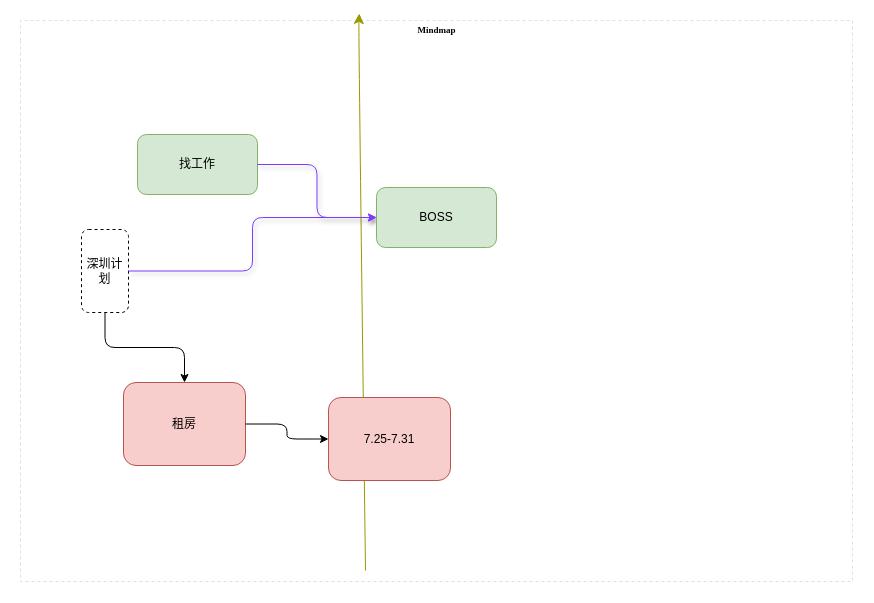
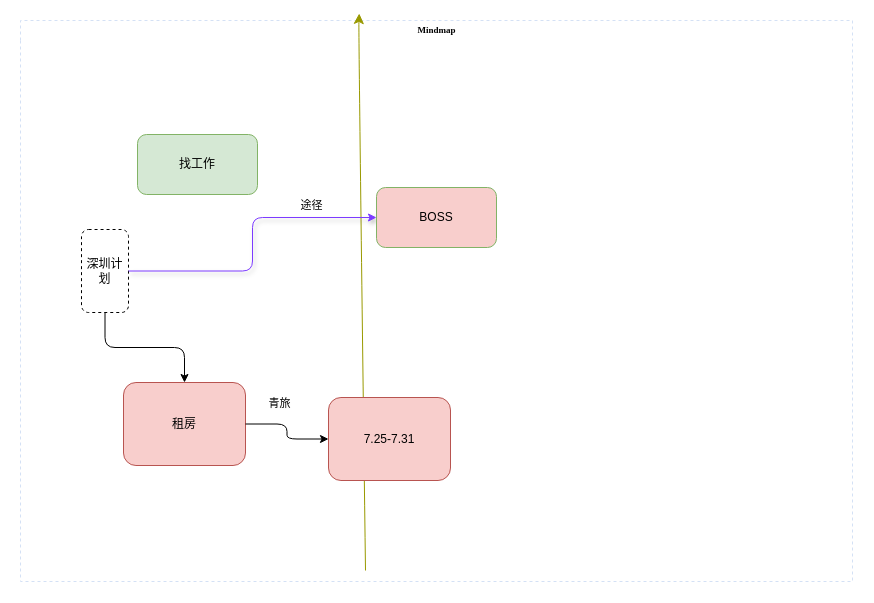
edge "找工作" -> "BOSS": removed
node "途径": added
node "BOSS": fillcolor #d5e8d4 -> #f8cecc
node "青旅": added
